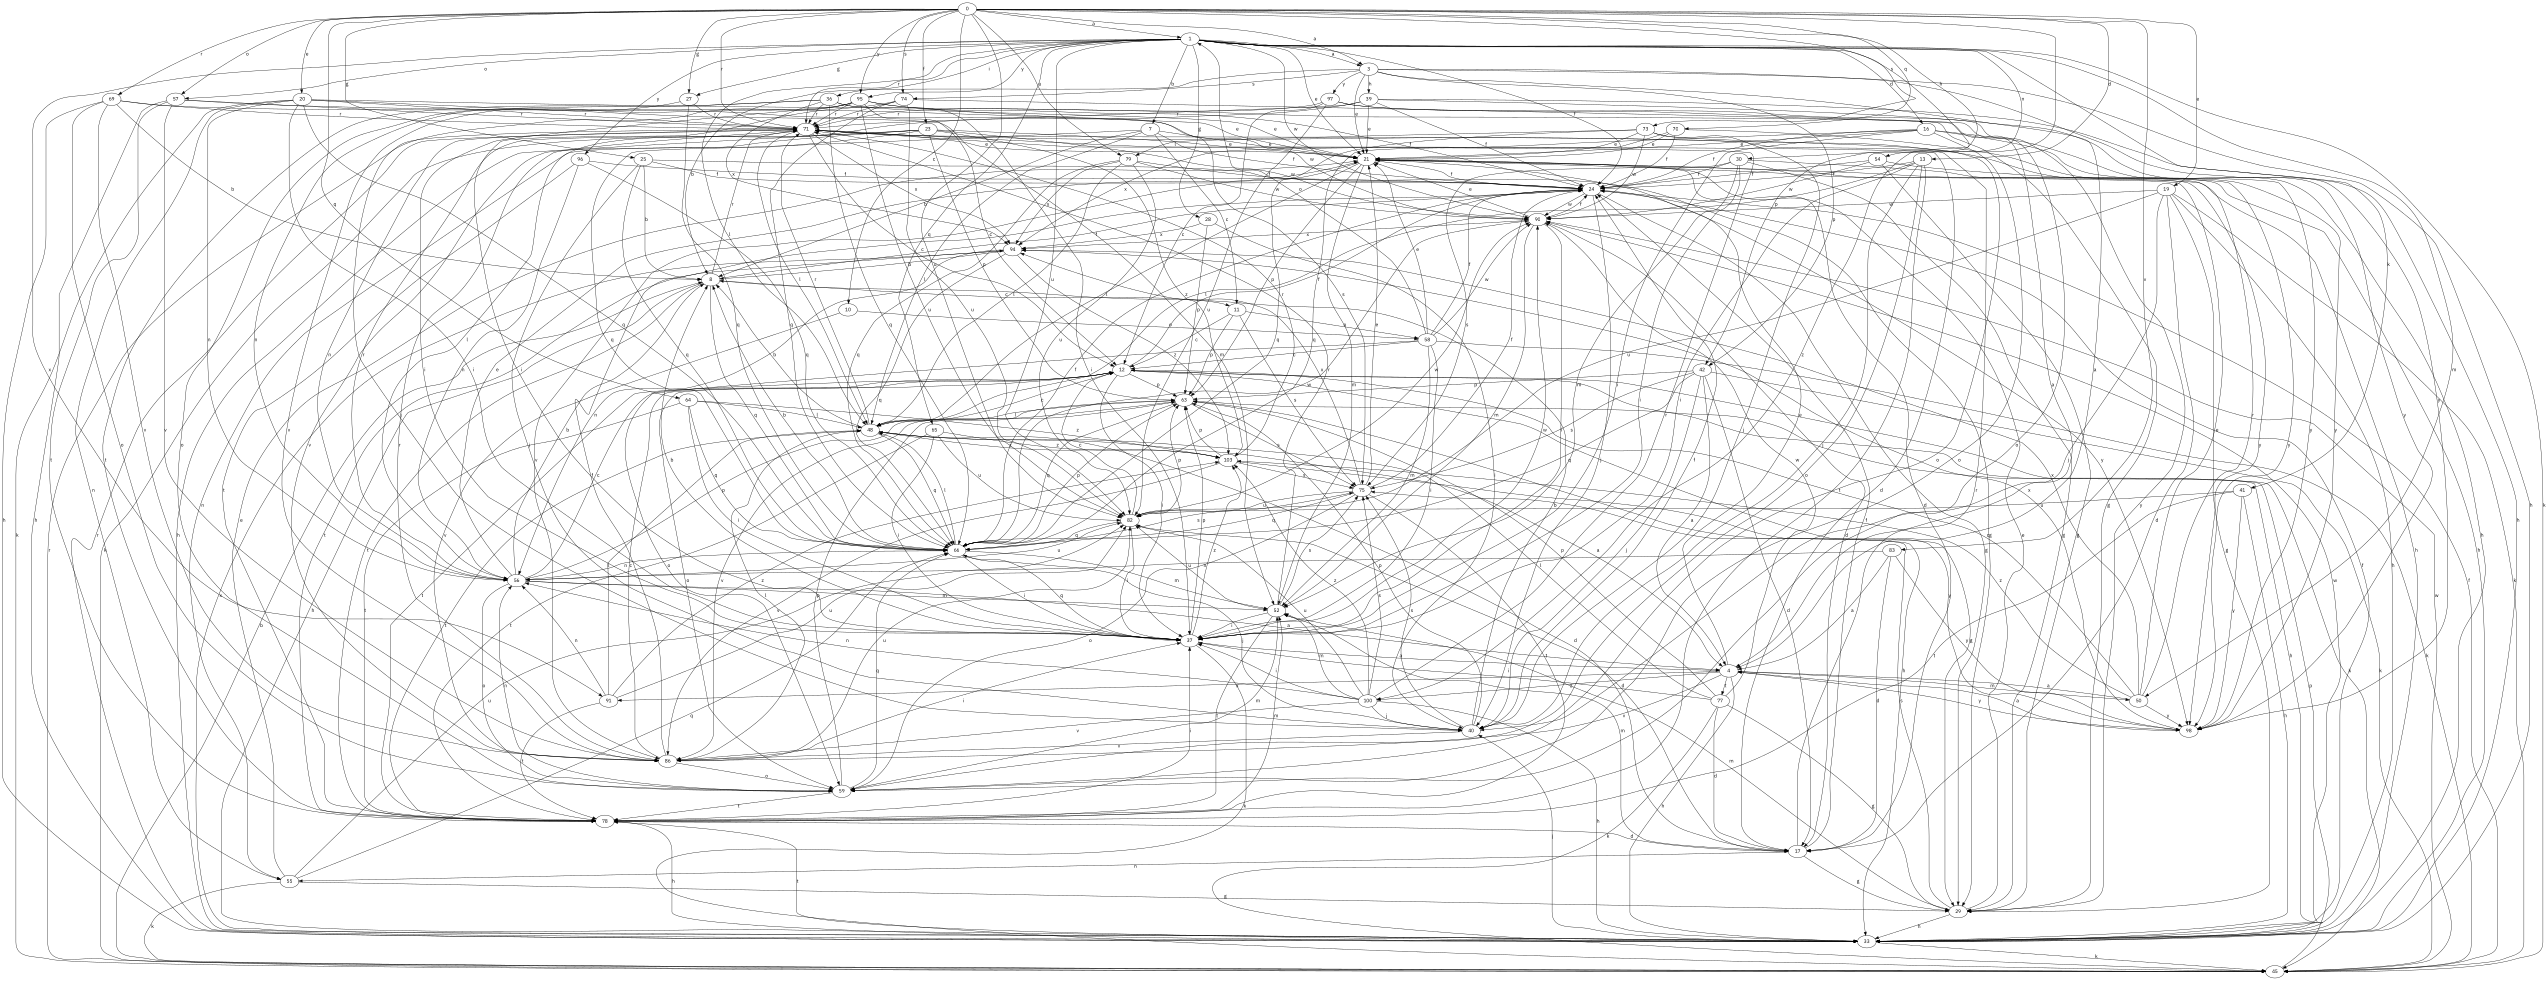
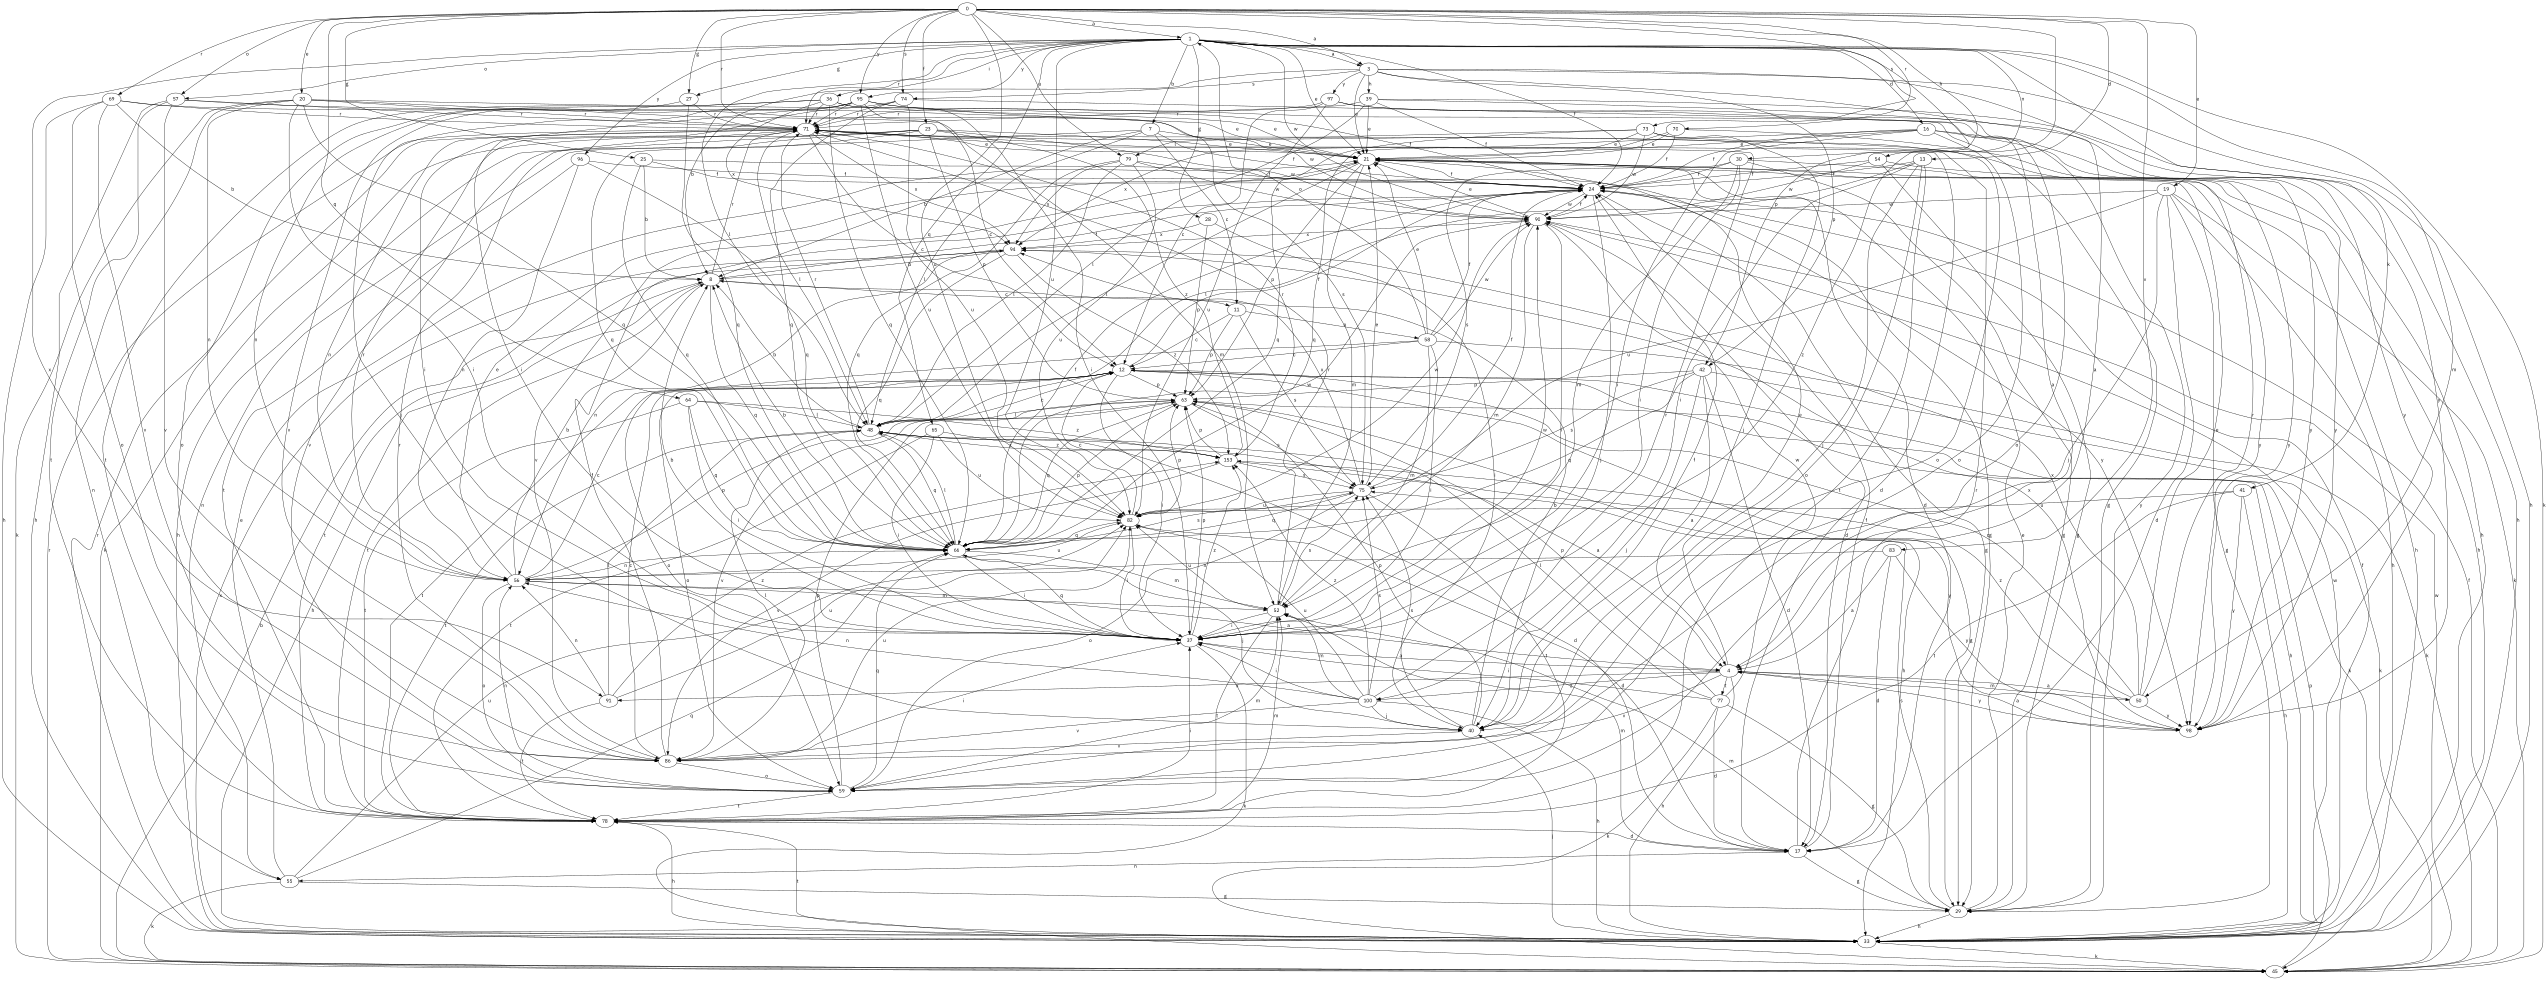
edge "0" -> "70": label "q" -> "r"
edge "39" -> "56": now "39" -> "48"
node "10": removed
node "103": label "103" -> "153"
edge "25" -> "40": removed, label "j"
